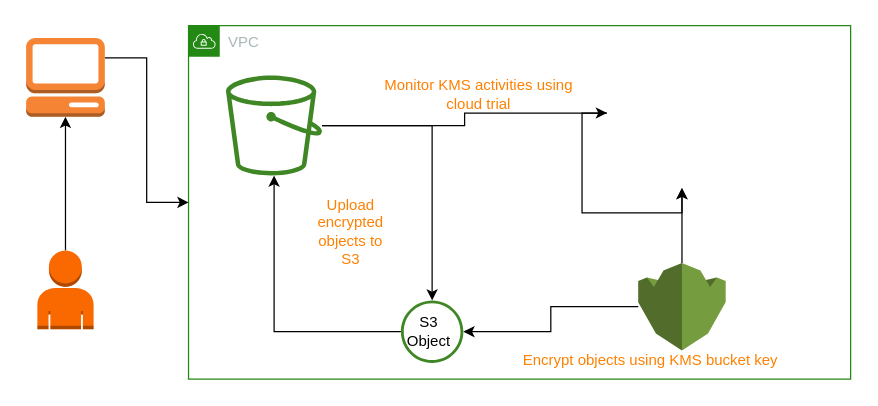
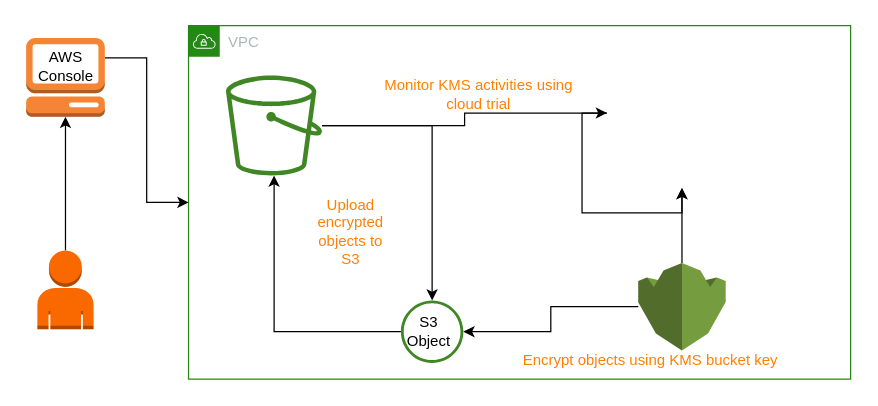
node "AWS Console": added
